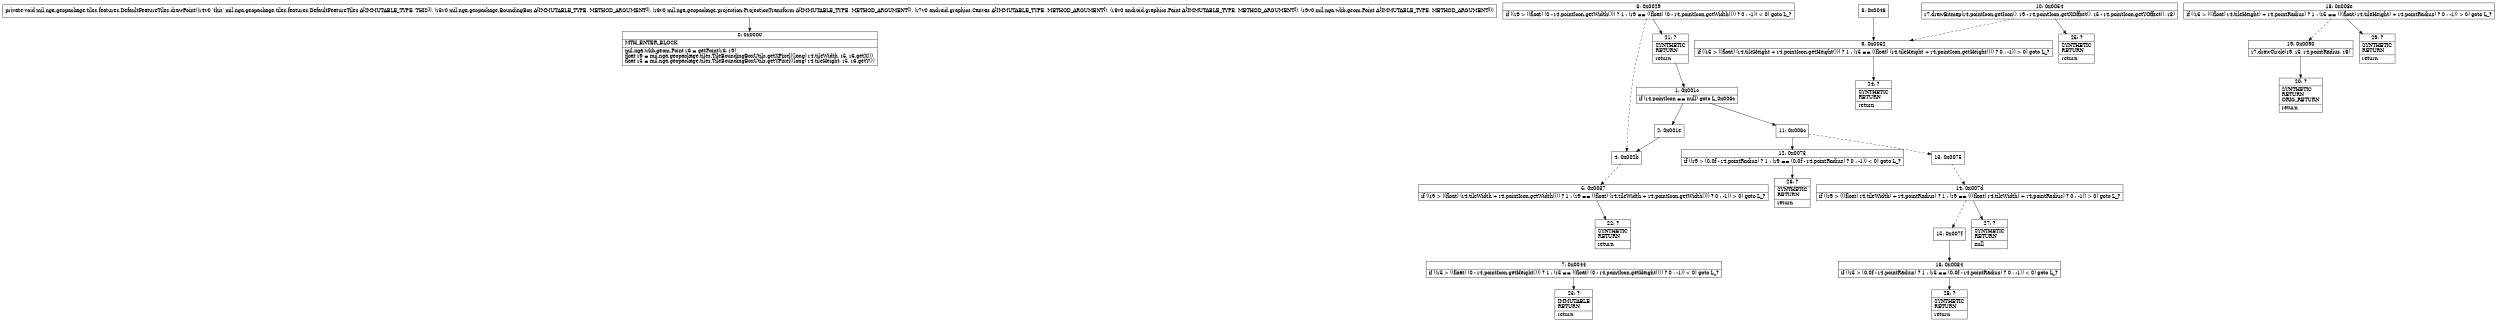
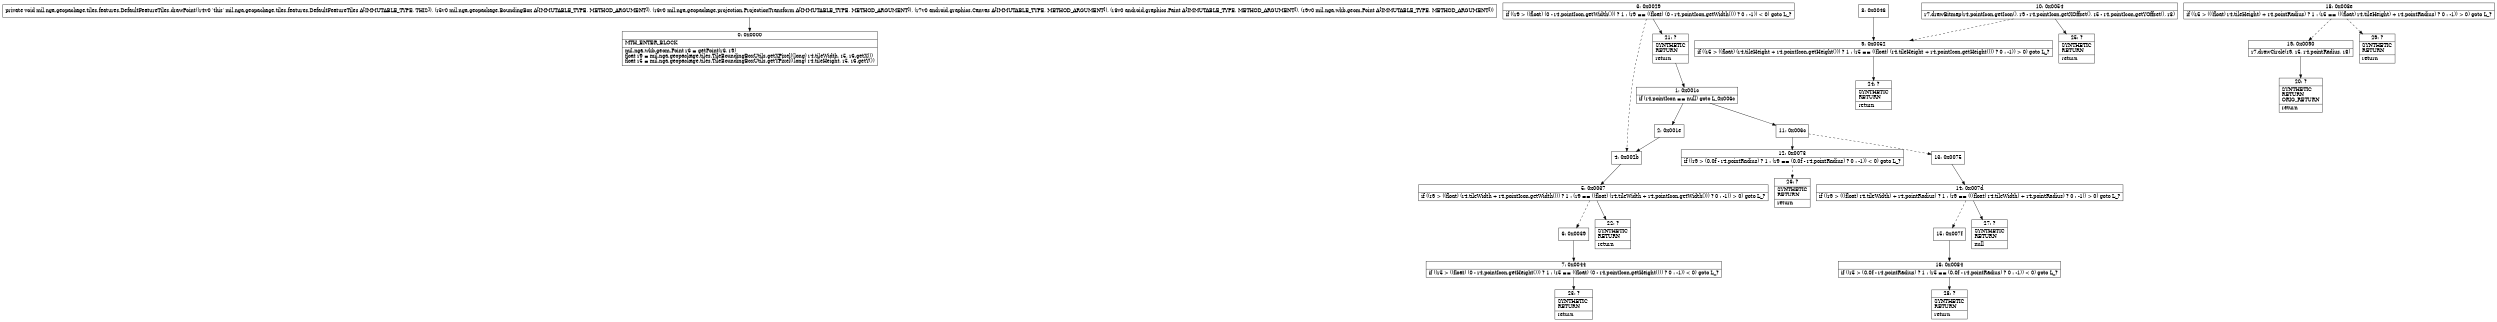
edge "18: 0x008e" -> "29: ?": style solid -> dashed
edge "12: 0x0073" -> "26: ?": style solid -> dashed
edge "4: 0x002b" -> "5: 0x0037": style dashed -> solid
edge "13: 0x0075" -> "14: 0x007d": style dashed -> solid
node "6: 0x0039": added
node "23: ?": text "IMMUTABLE" -> "SYNTHETIC"
